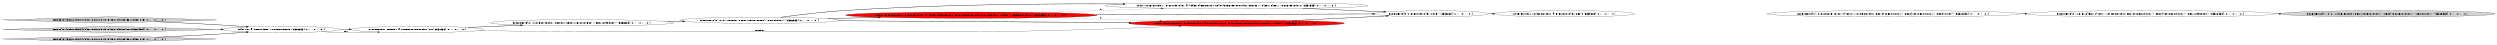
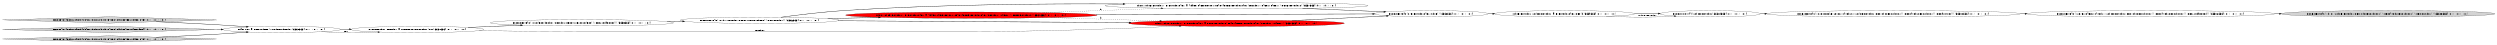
node "assertNotNull(mojoExecution)@@@10@@@['1', '1', '1']": added
